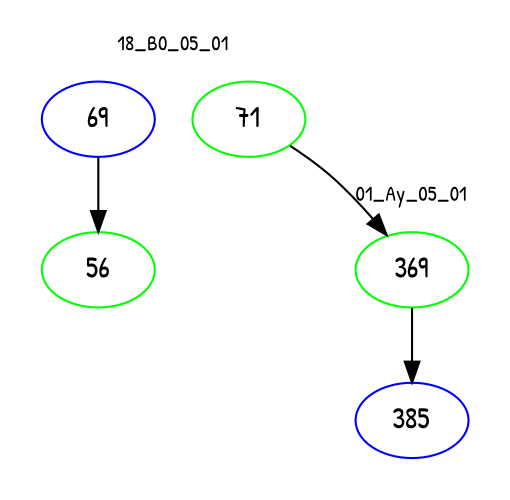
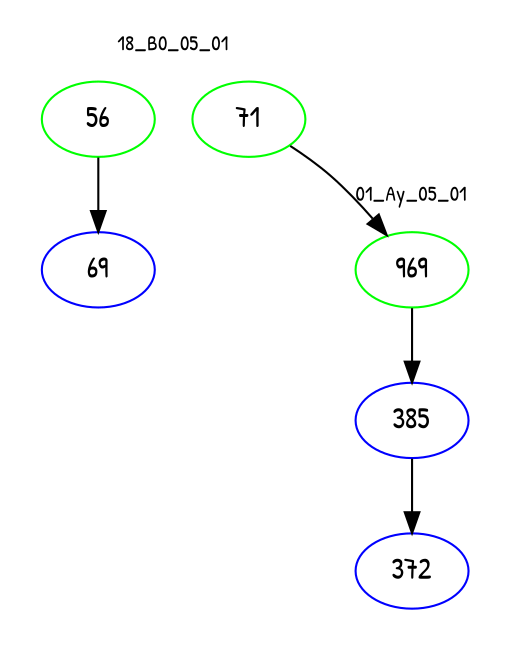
edge "69" -> "56": reversed
node "369": label "369" -> "969"
node "372": added
